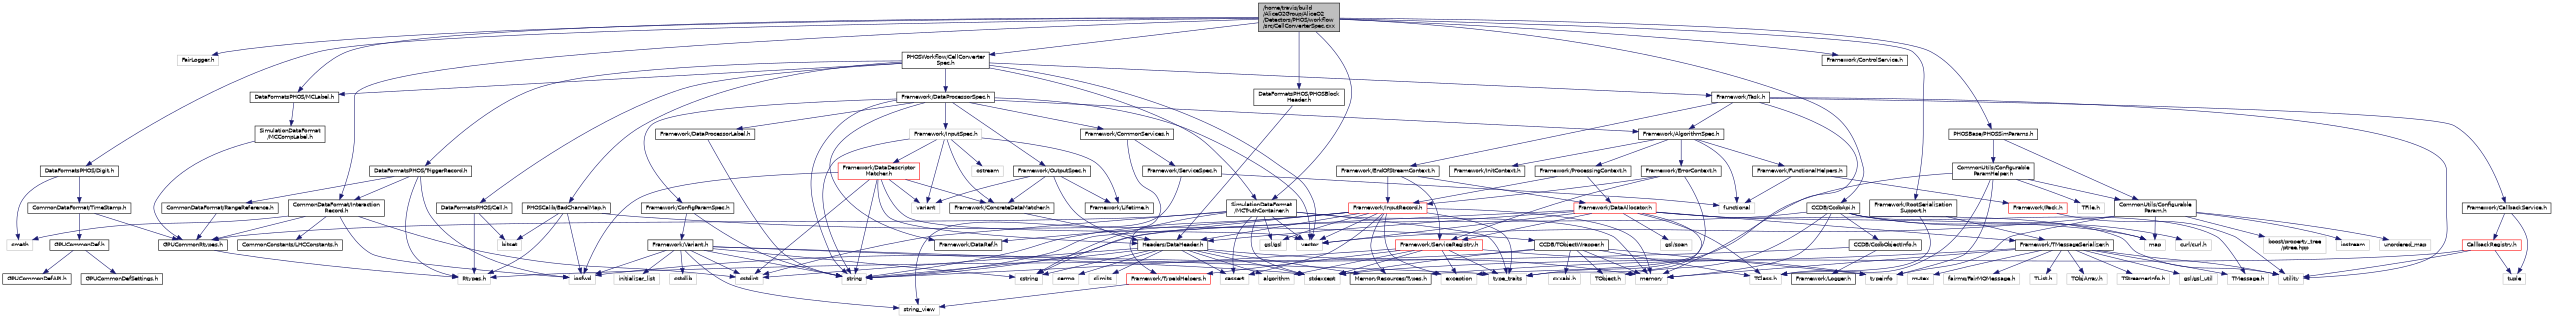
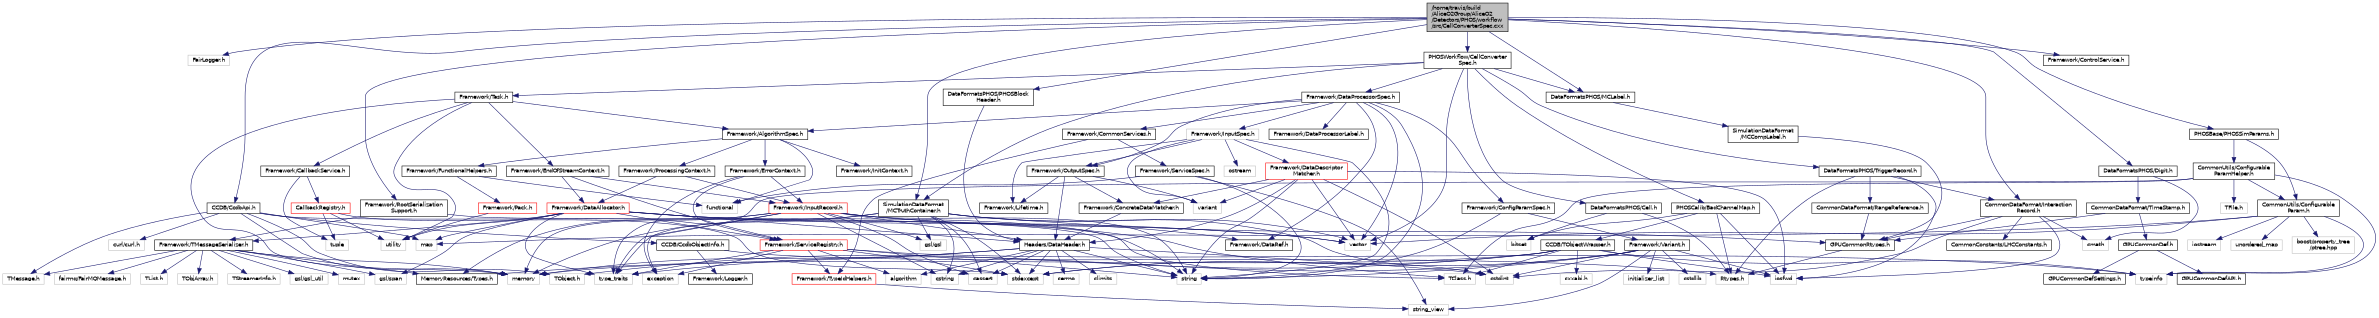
edge "Framework/InputSpec.h" -> "Framework/ConcreteDataMatcher.h": now "Framework/InputSpec.h" -> "Framework/OutputSpec.h"
edge "Framework/DataProcessorLabel.h" -> "string": now "Framework/ServiceSpec.h" -> "string"
edge "Framework/Variant.h" -> "cstring": removed
edge "Framework/TMessageSerializer.h" -> "utility": now "Framework/TMessageSerializer.h" -> "gsl/span"
